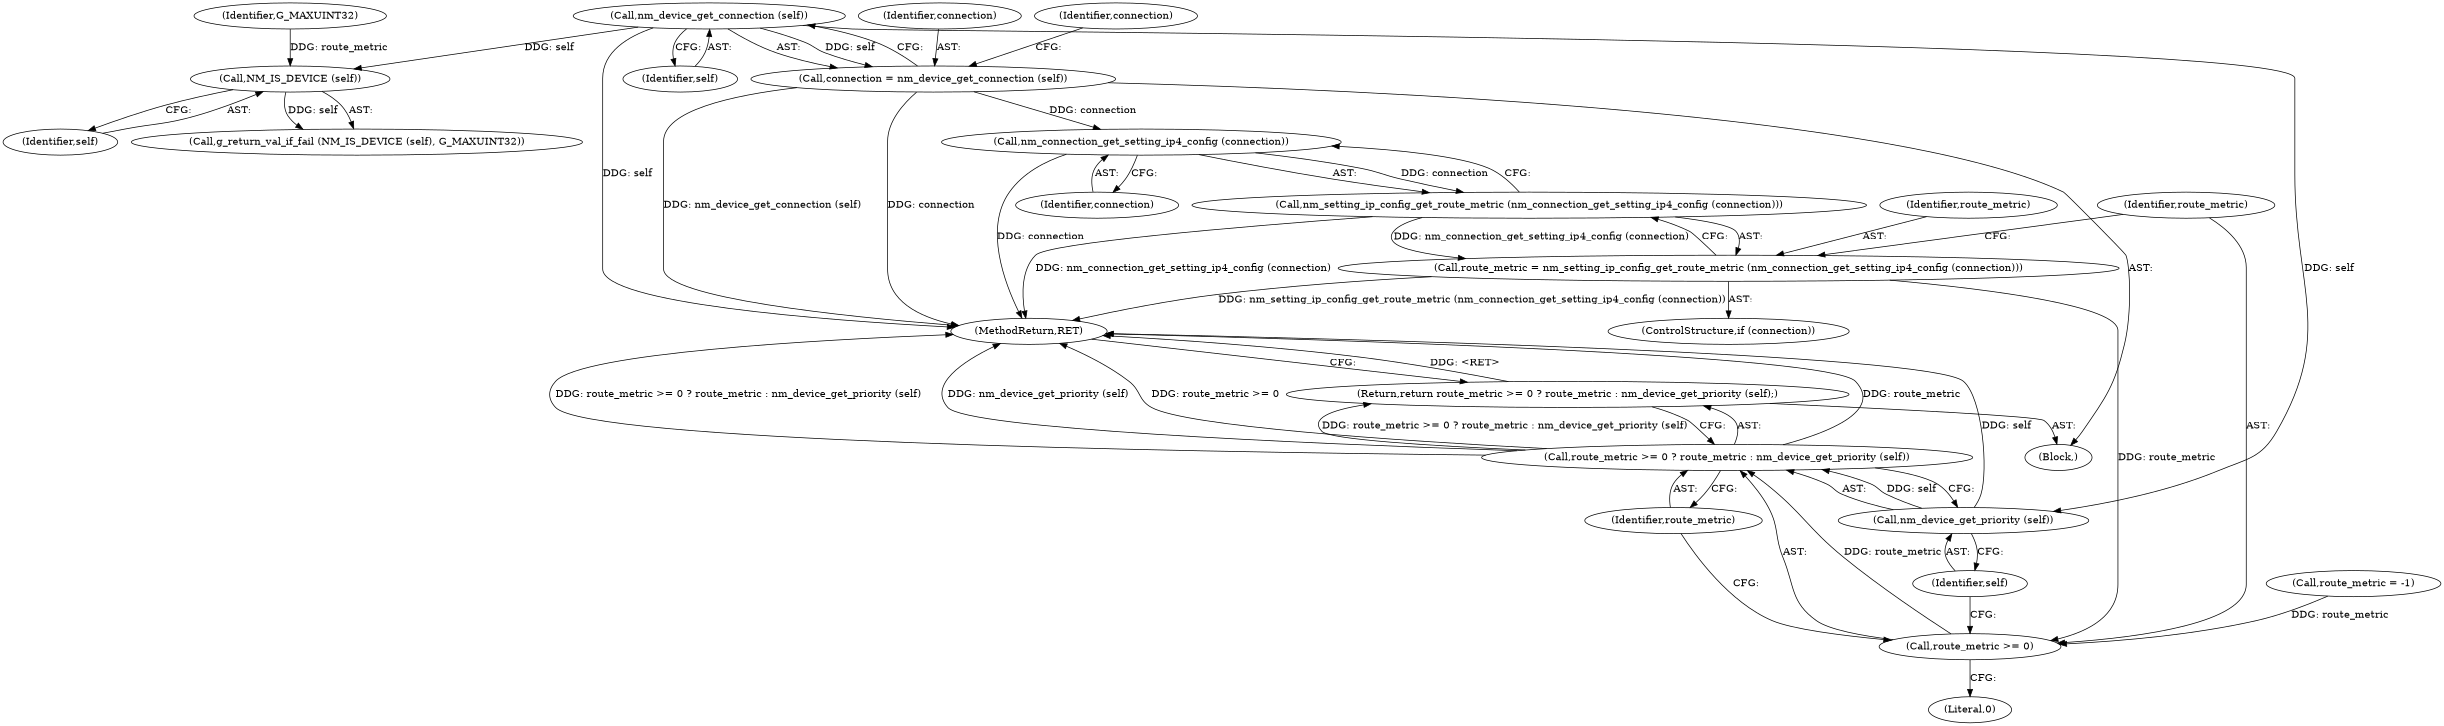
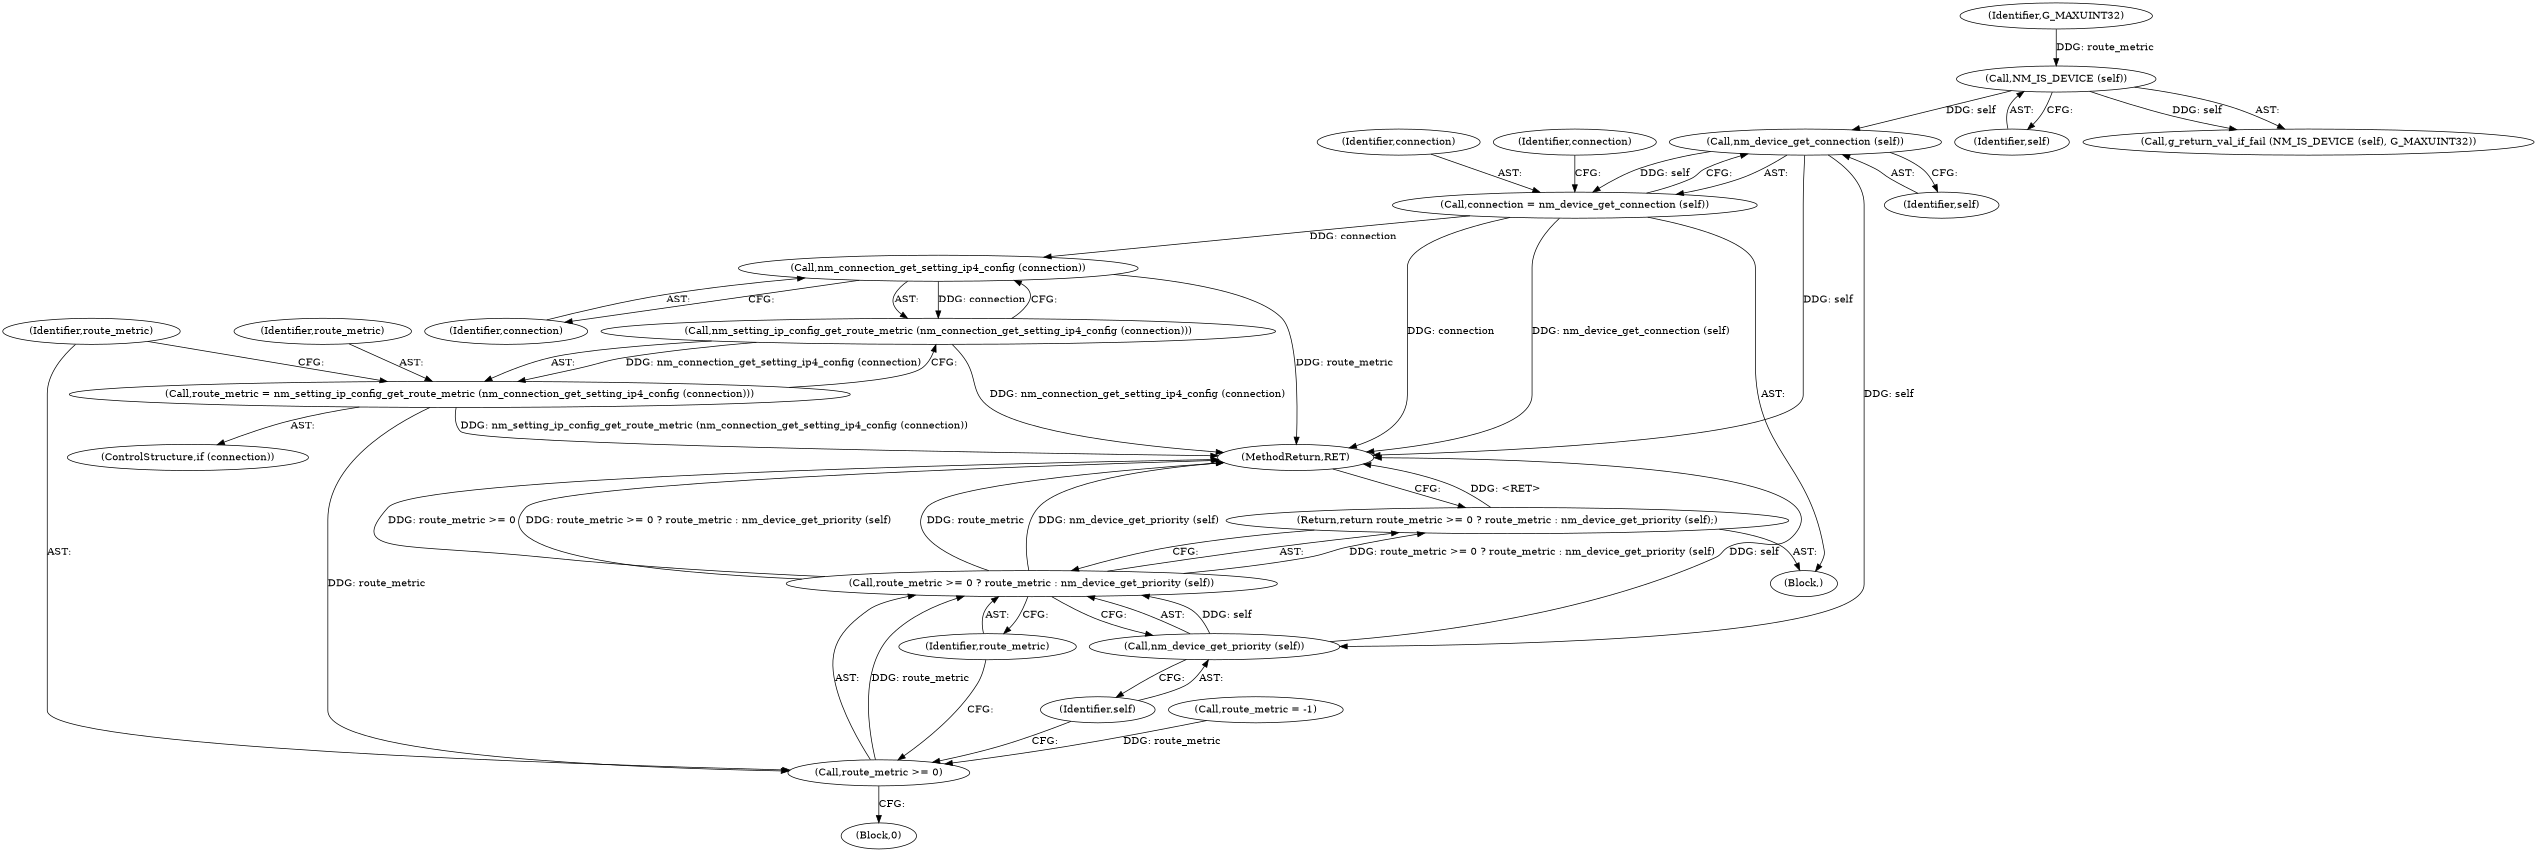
edge "(Call,nm_device_get_connection (self))" -> "(Call,NM_IS_DEVICE (self))": reversed
edge "(Call,nm_connection_get_setting_ip4_config (connection))" -> "(MethodReturn,RET)": label "DDG: connection" -> "DDG: route_metric"
node "(Literal,0)": label "(Literal,0)" -> "(Block,0)"
